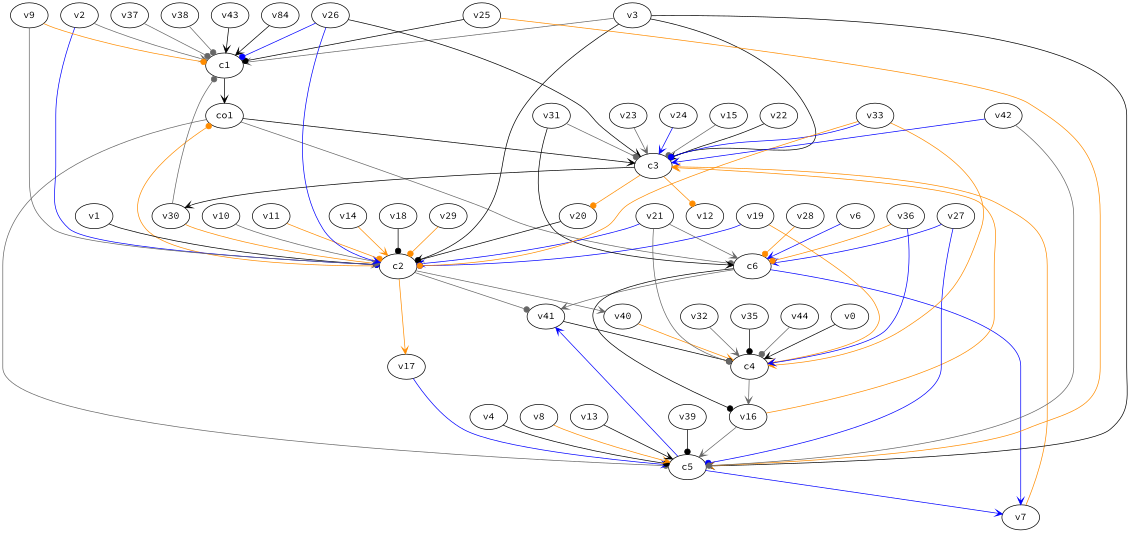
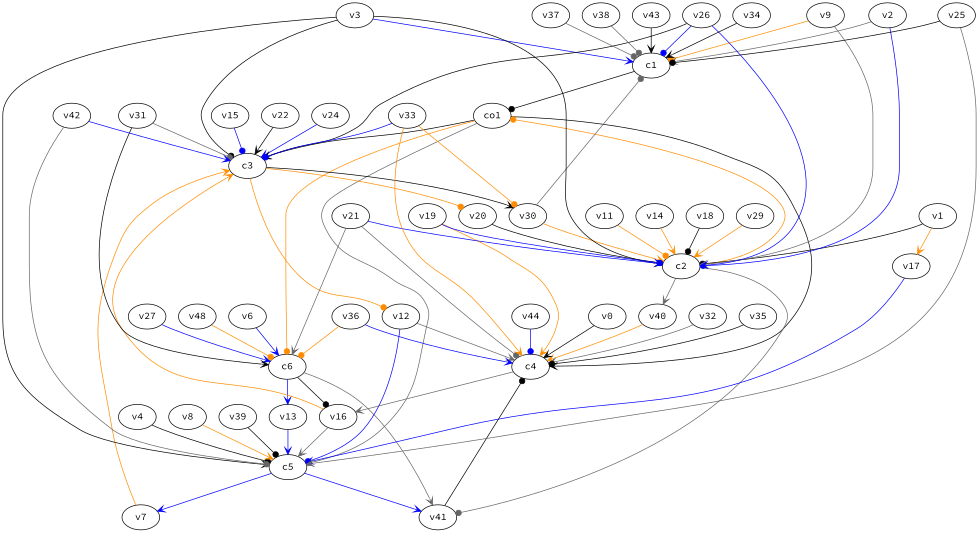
node "v84": label "v84" -> "v34"
edge "v3" -> "c1": color gray40 -> blue
edge "c1" -> "co1": arrowhead vee -> dot
node "v23": removed
edge "v15" -> "c3": color gray40 -> blue
edge "v25" -> "c5": color darkorange -> gray40
edge "v33" -> "c2": now "v33" -> "v30"
edge "co1" -> "c6": color gray40 -> darkorange
node "v10": removed
node "v28": label "v28" -> "v48"
edge "co1" -> "c4": added
edge "v29" -> "c2": arrowhead dot -> vee
edge "c2" -> "v17": now "v1" -> "v17"
edge "c6" -> "v7": now "c6" -> "v13"
edge "v12" -> "c4": added
edge "v44" -> "c4": color gray40 -> blue
edge "v27" -> "c5": now "v12" -> "c5"
edge "v13" -> "c5": color black -> blue
